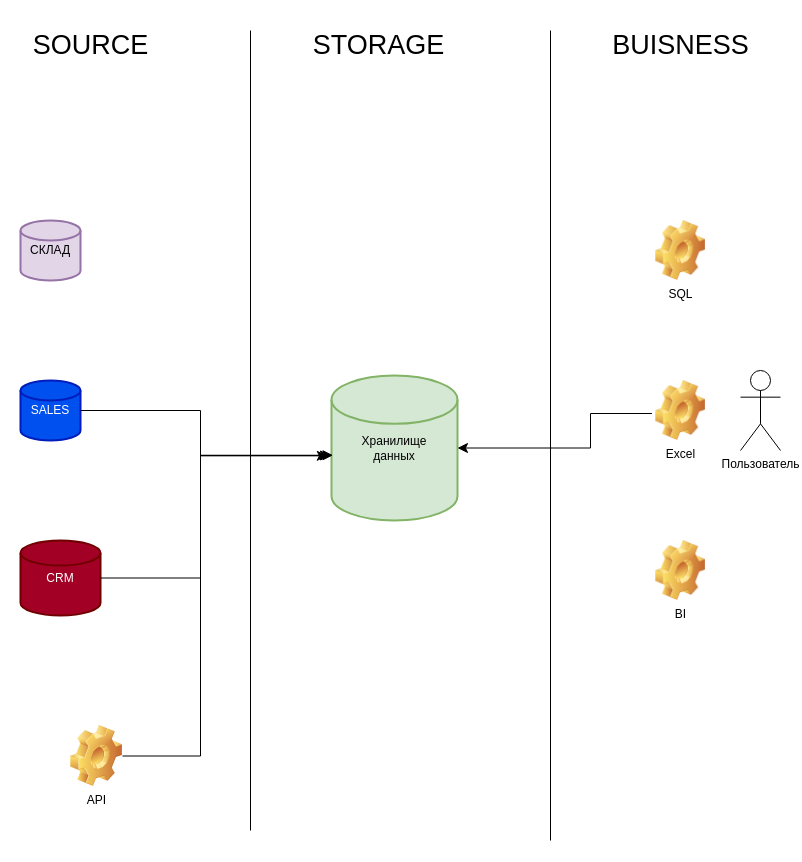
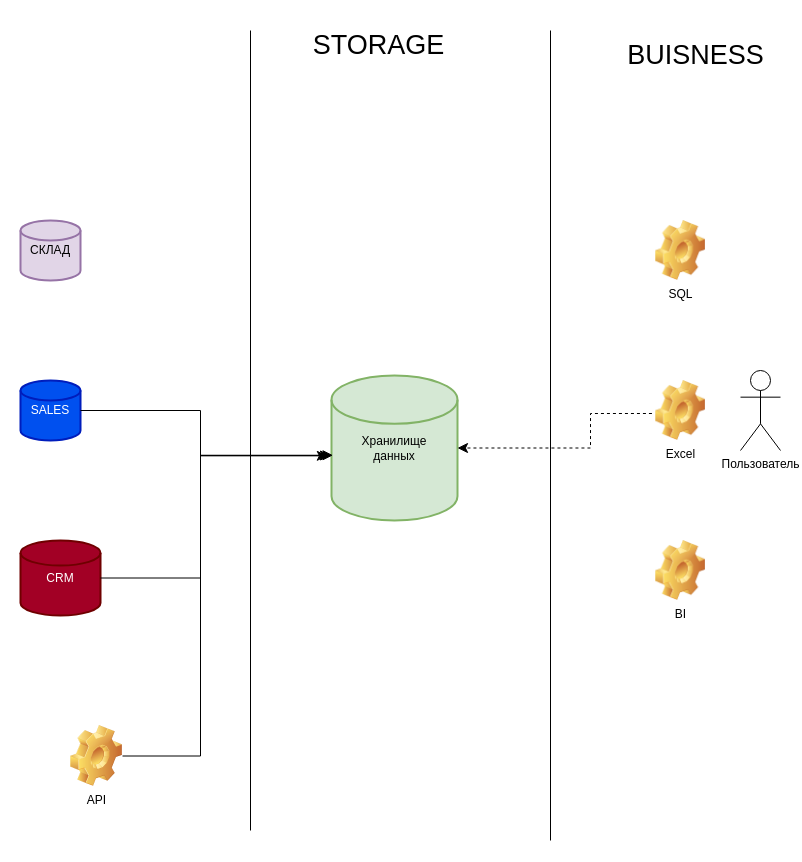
node "SOURCE": removed
node "BUISNESS": moved (681, 46) -> (696, 56)
edge "Excel" -> "Хранилище данных": style solid -> dashed
